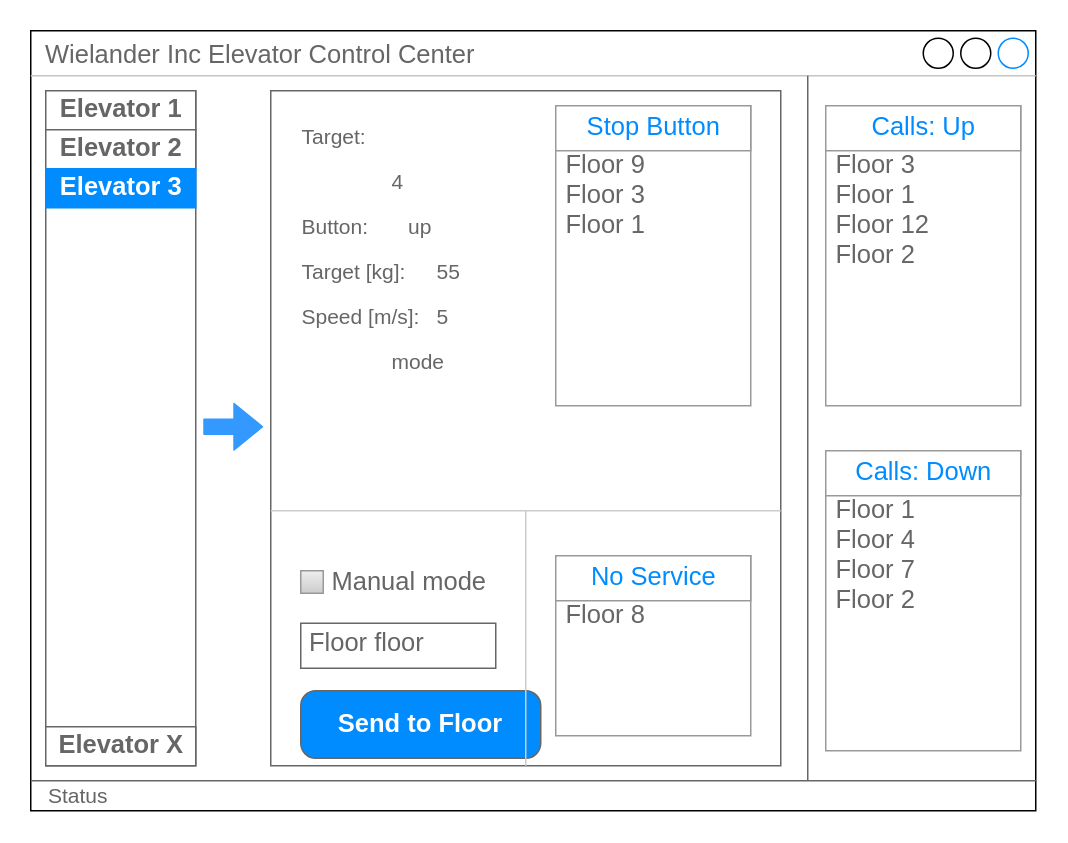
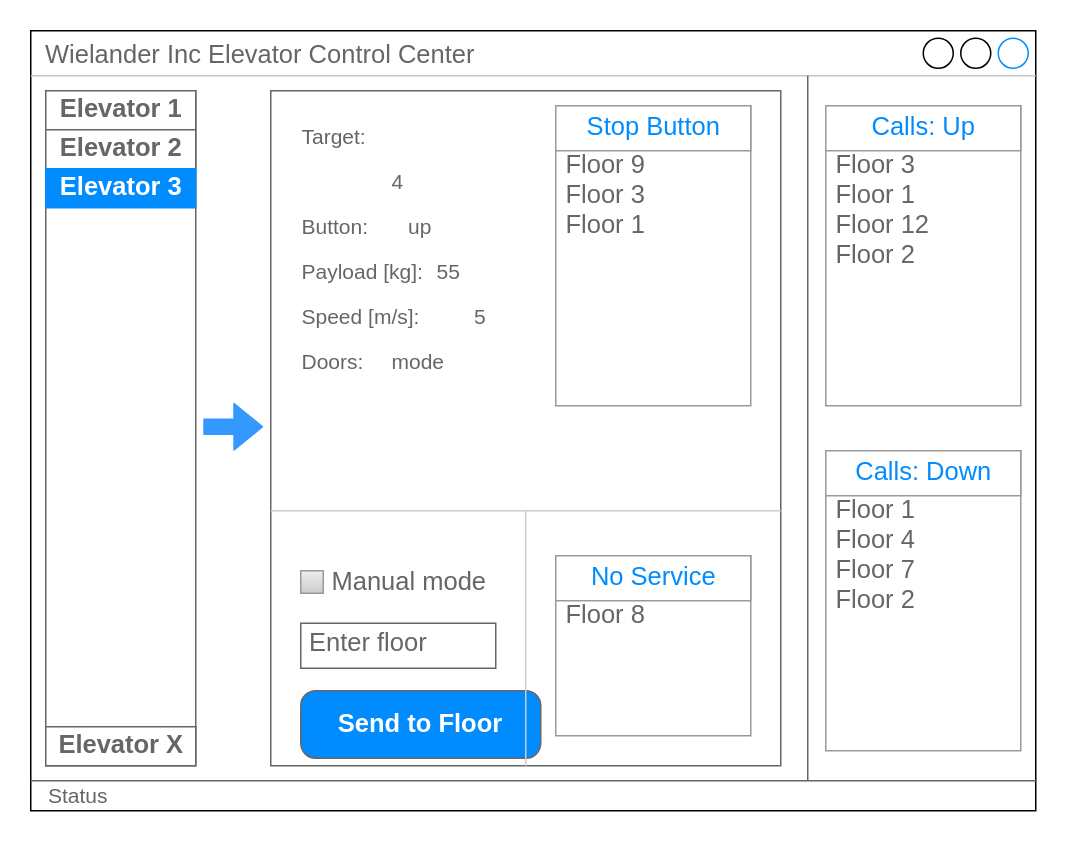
node "Target [kg]:": label "Target [kg]:" -> "Payload [kg]:"
node "5": moved (464, 317) -> (502, 317)
node "Doors:": added
node "Floor floor": label "Floor floor" -> "Enter floor"
